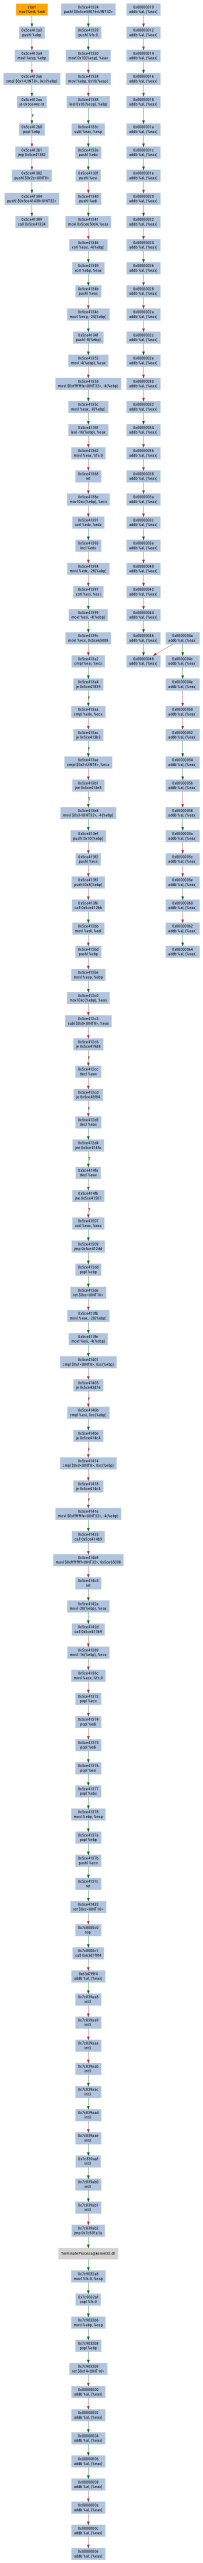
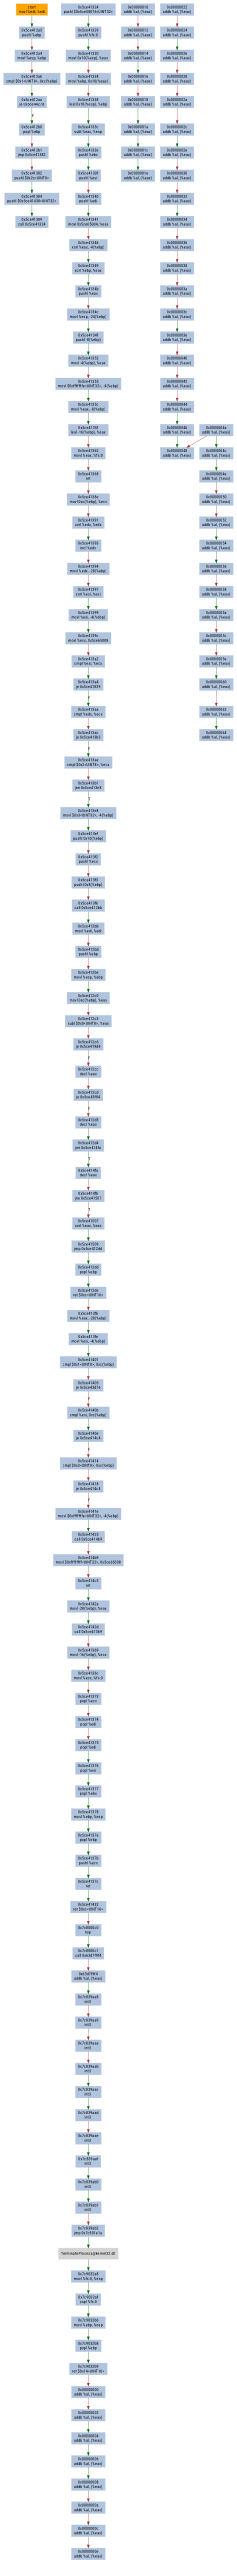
node "0x00000020 addb %al, (%eax)": removed
